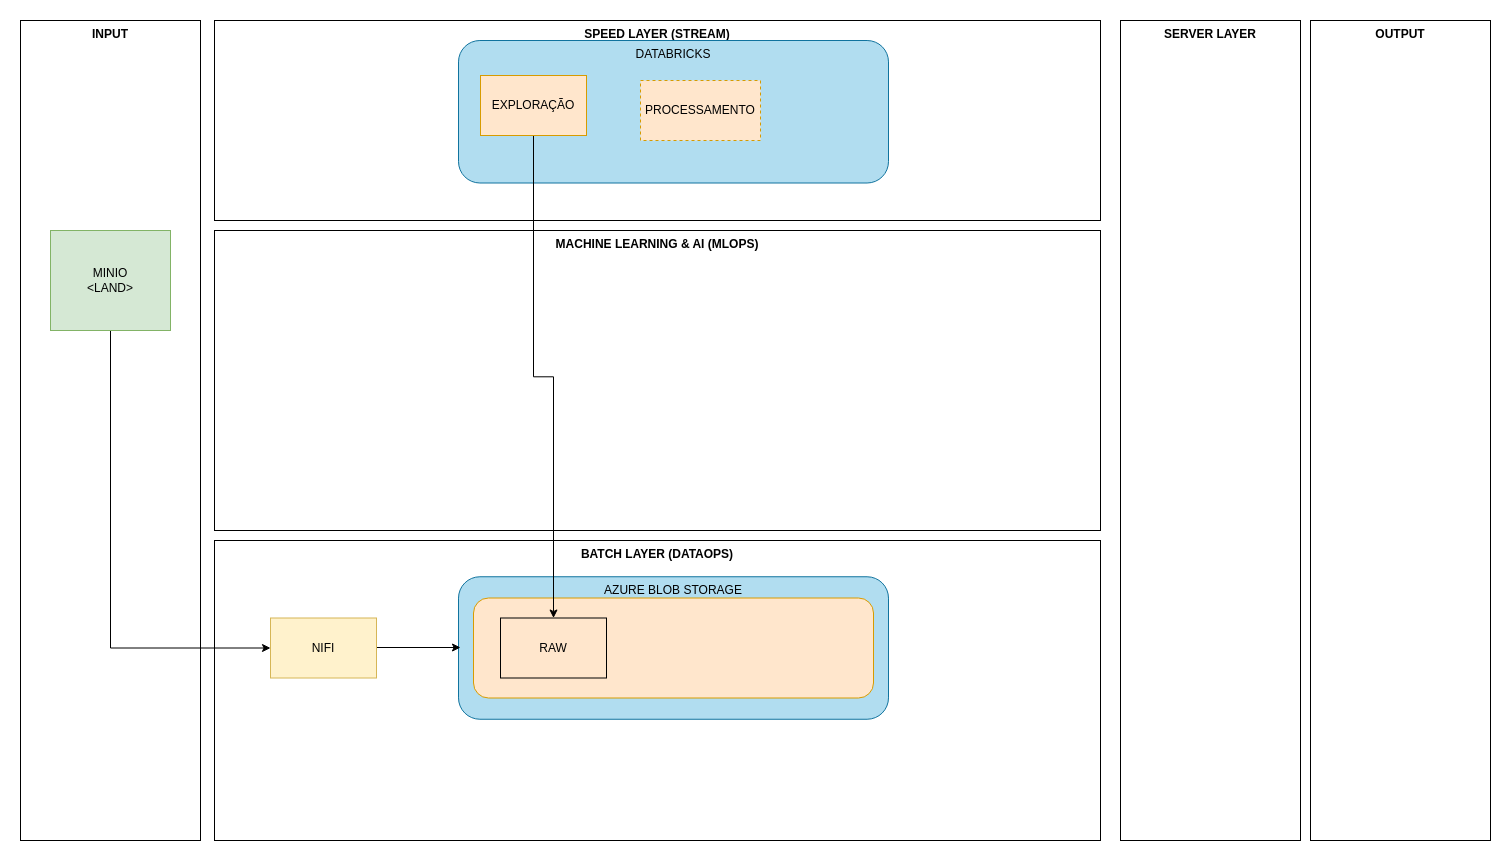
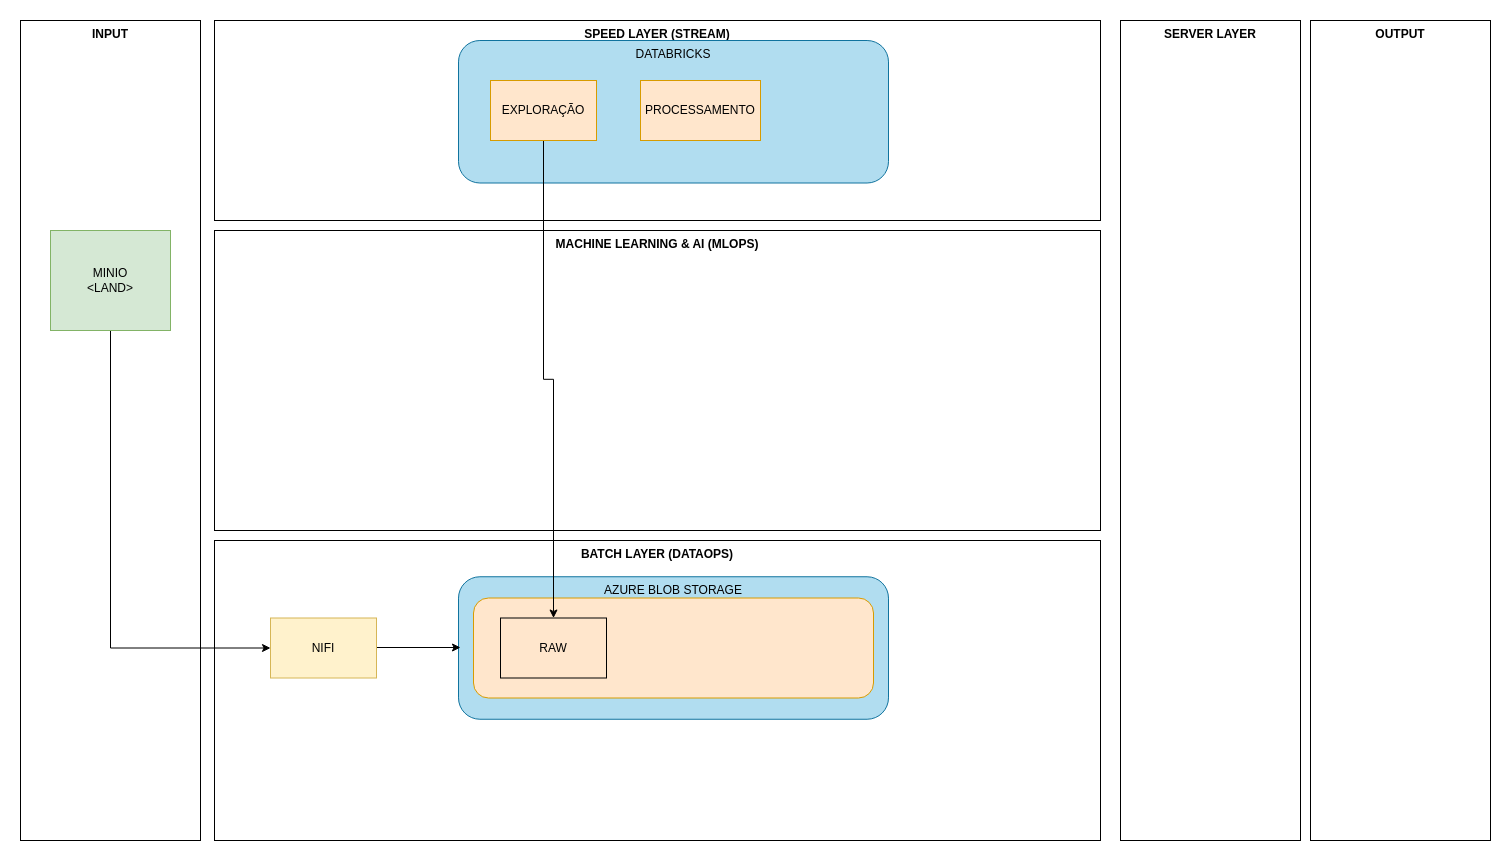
node "EXPLORAÇÃO": moved (534, 106) -> (544, 111)
node "PROCESSAMENTO": style dashed -> solid
